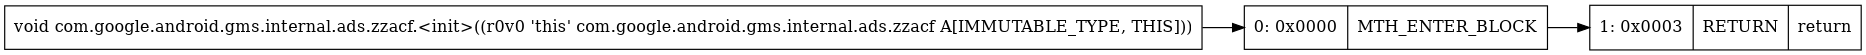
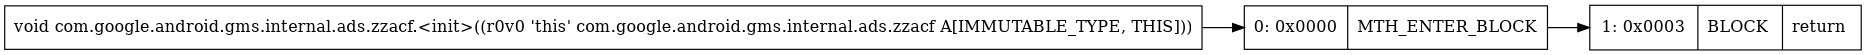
node "1: 0x0003": text "RETURN" -> "BLOCK"
